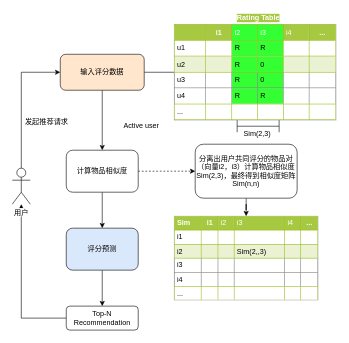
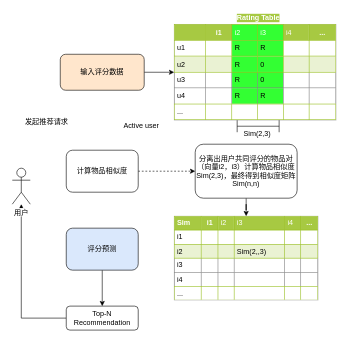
edge "用户" -> "输入评分数据": removed
edge "输入评分数据" -- "i1i2 i3 i4 ... u1 R R u2 R 0 u3 R 0 u4 R R ...": arrowhead none -> classic
edge "输入评分数据" -> "计算物品相似度": removed
edge "计算物品相似度" -> "评分预测": removed
